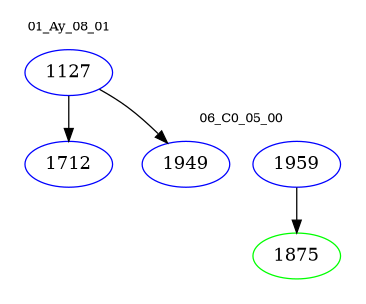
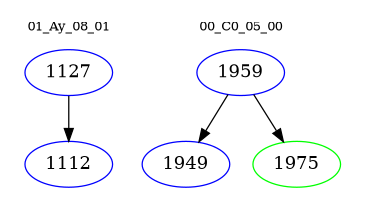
edge "1127" -> "1949": now "1959" -> "1949"
cluster "06_C0_05_00": label "06_C0_05_00" -> "00_C0_05_00"
node "1712": label "1712" -> "1112"
node "1875": label "1875" -> "1975"
